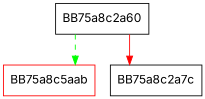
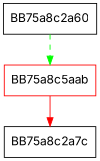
edge "BB75a8c2a60" -> "BB75a8c2a7c": now "BB75a8c5aab" -> "BB75a8c2a7c"
